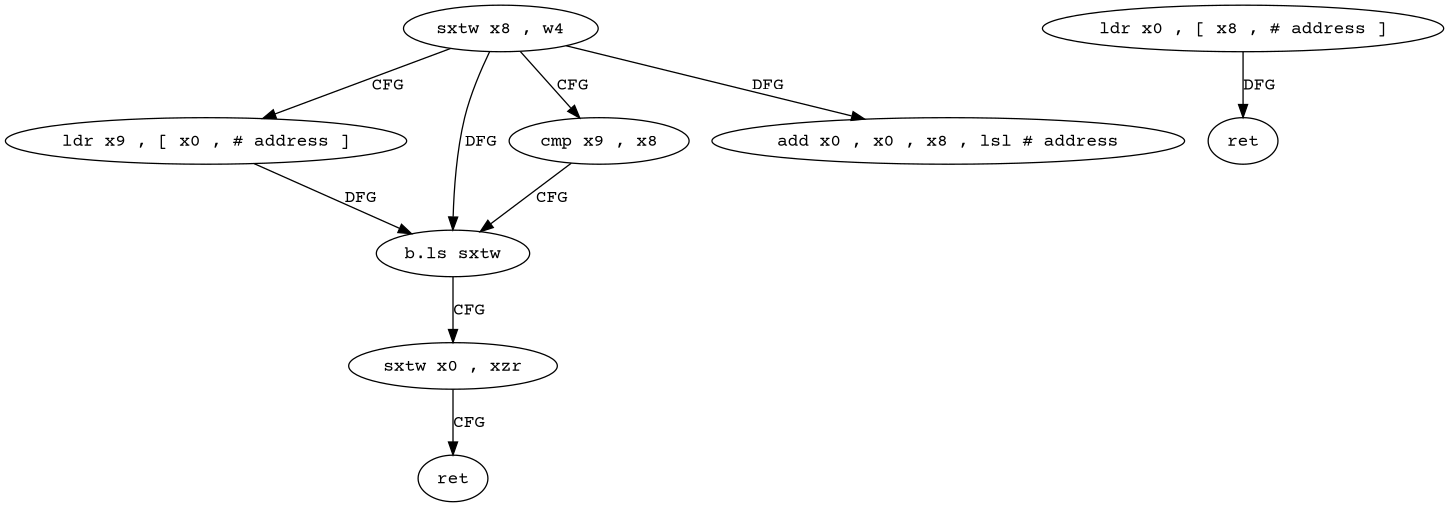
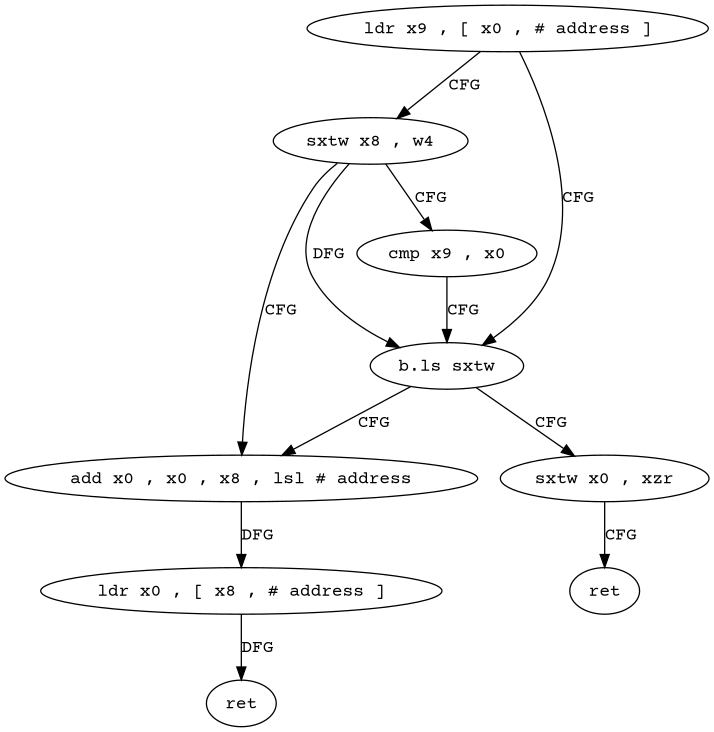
edge "sxtw x8 , w4" -> "ldr x9 , [ x0 , # address ]": reversed
edge "sxtw x8 , w4" -> "add x0 , x0 , x8 , lsl # address": label "DFG" -> "CFG"
node "cmp x9 , x8": label "cmp x9 , x8" -> "cmp x9 , x0"
edge "ldr x9 , [ x0 , # address ]" -> "b.ls sxtw": label "DFG" -> "CFG"
edge "b.ls sxtw" -> "add x0 , x0 , x8 , lsl # address": added, label "CFG"
edge "add x0 , x0 , x8 , lsl # address" -> "ldr x0 , [ x8 , # address ]": added, label "DFG"
